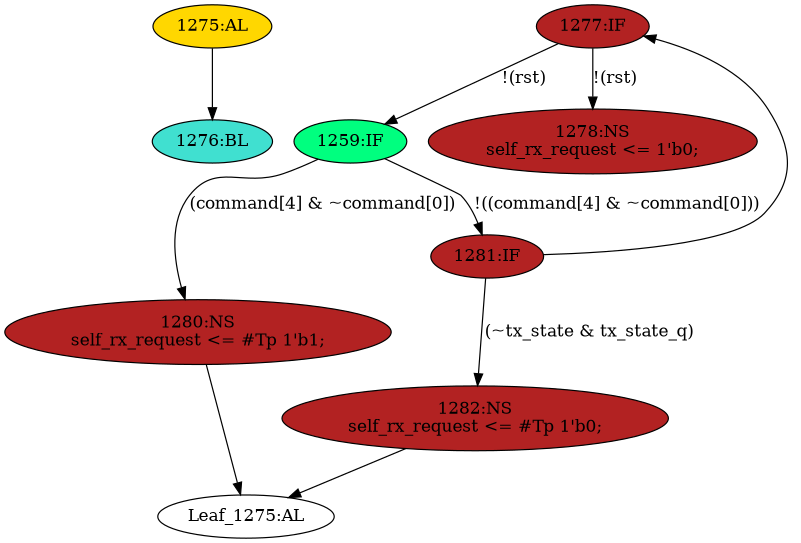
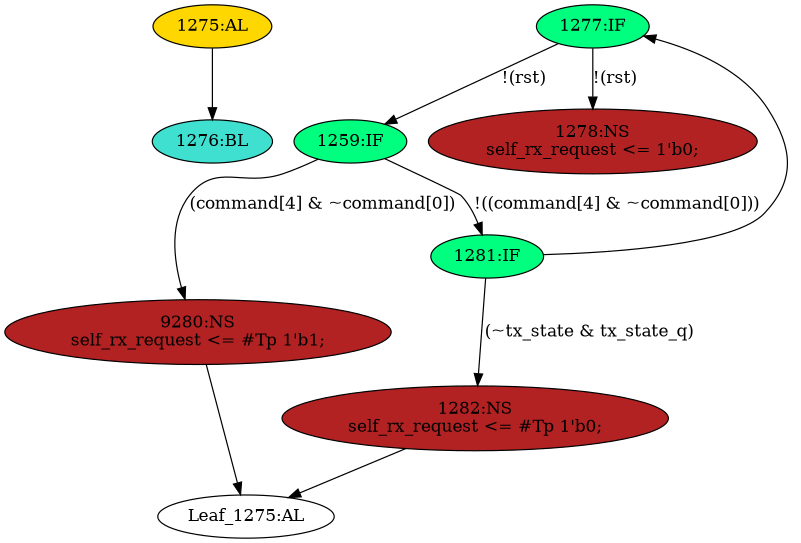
node "1277:IF": fillcolor firebrick -> springgreen
node "1281:IF": fillcolor firebrick -> springgreen
node "1280:NS self_rx_request <= #Tp 1'b1;": label "1280:NS self_rx_request <= #Tp 1'b1;" -> "9280:NS self_rx_request <= #Tp 1'b1;"
